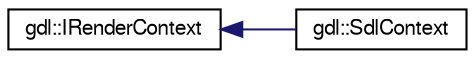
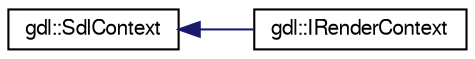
edge "gdl::SdlContext" -> "gdl::IRenderContext": reversed
